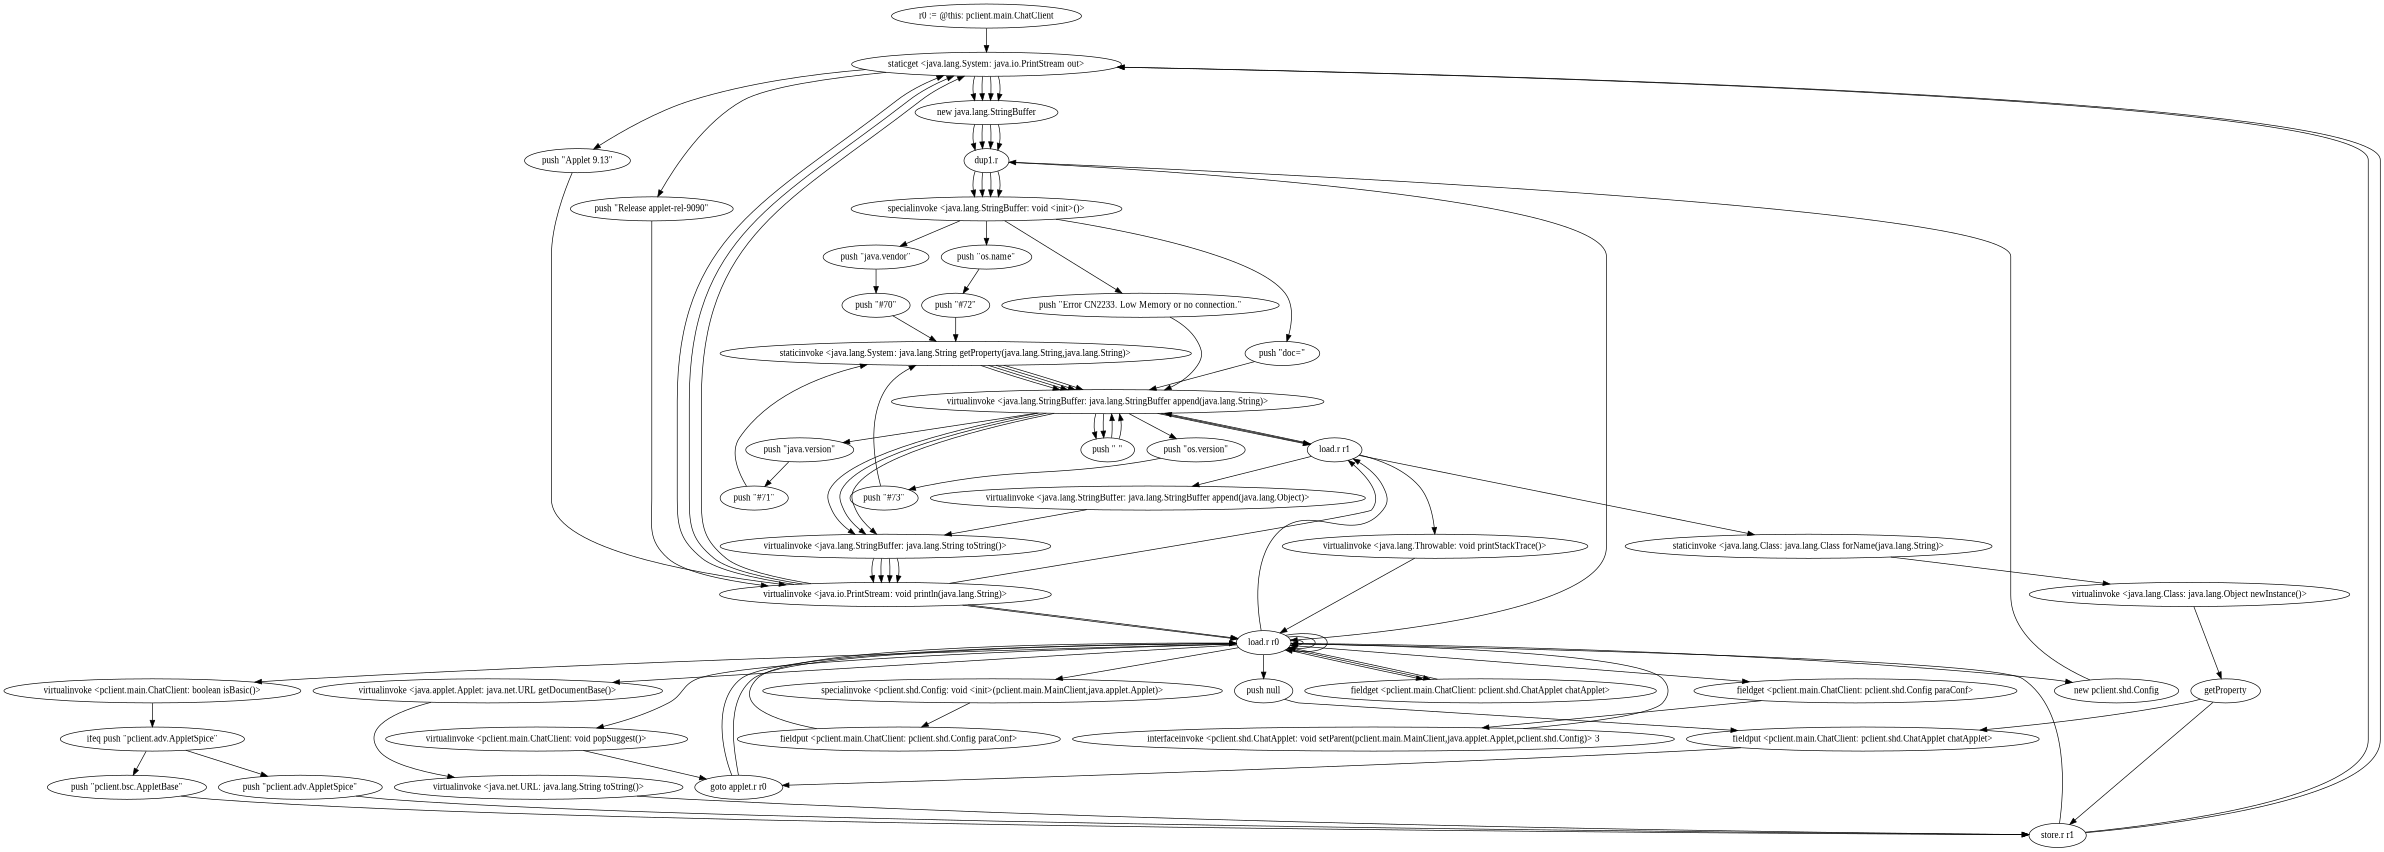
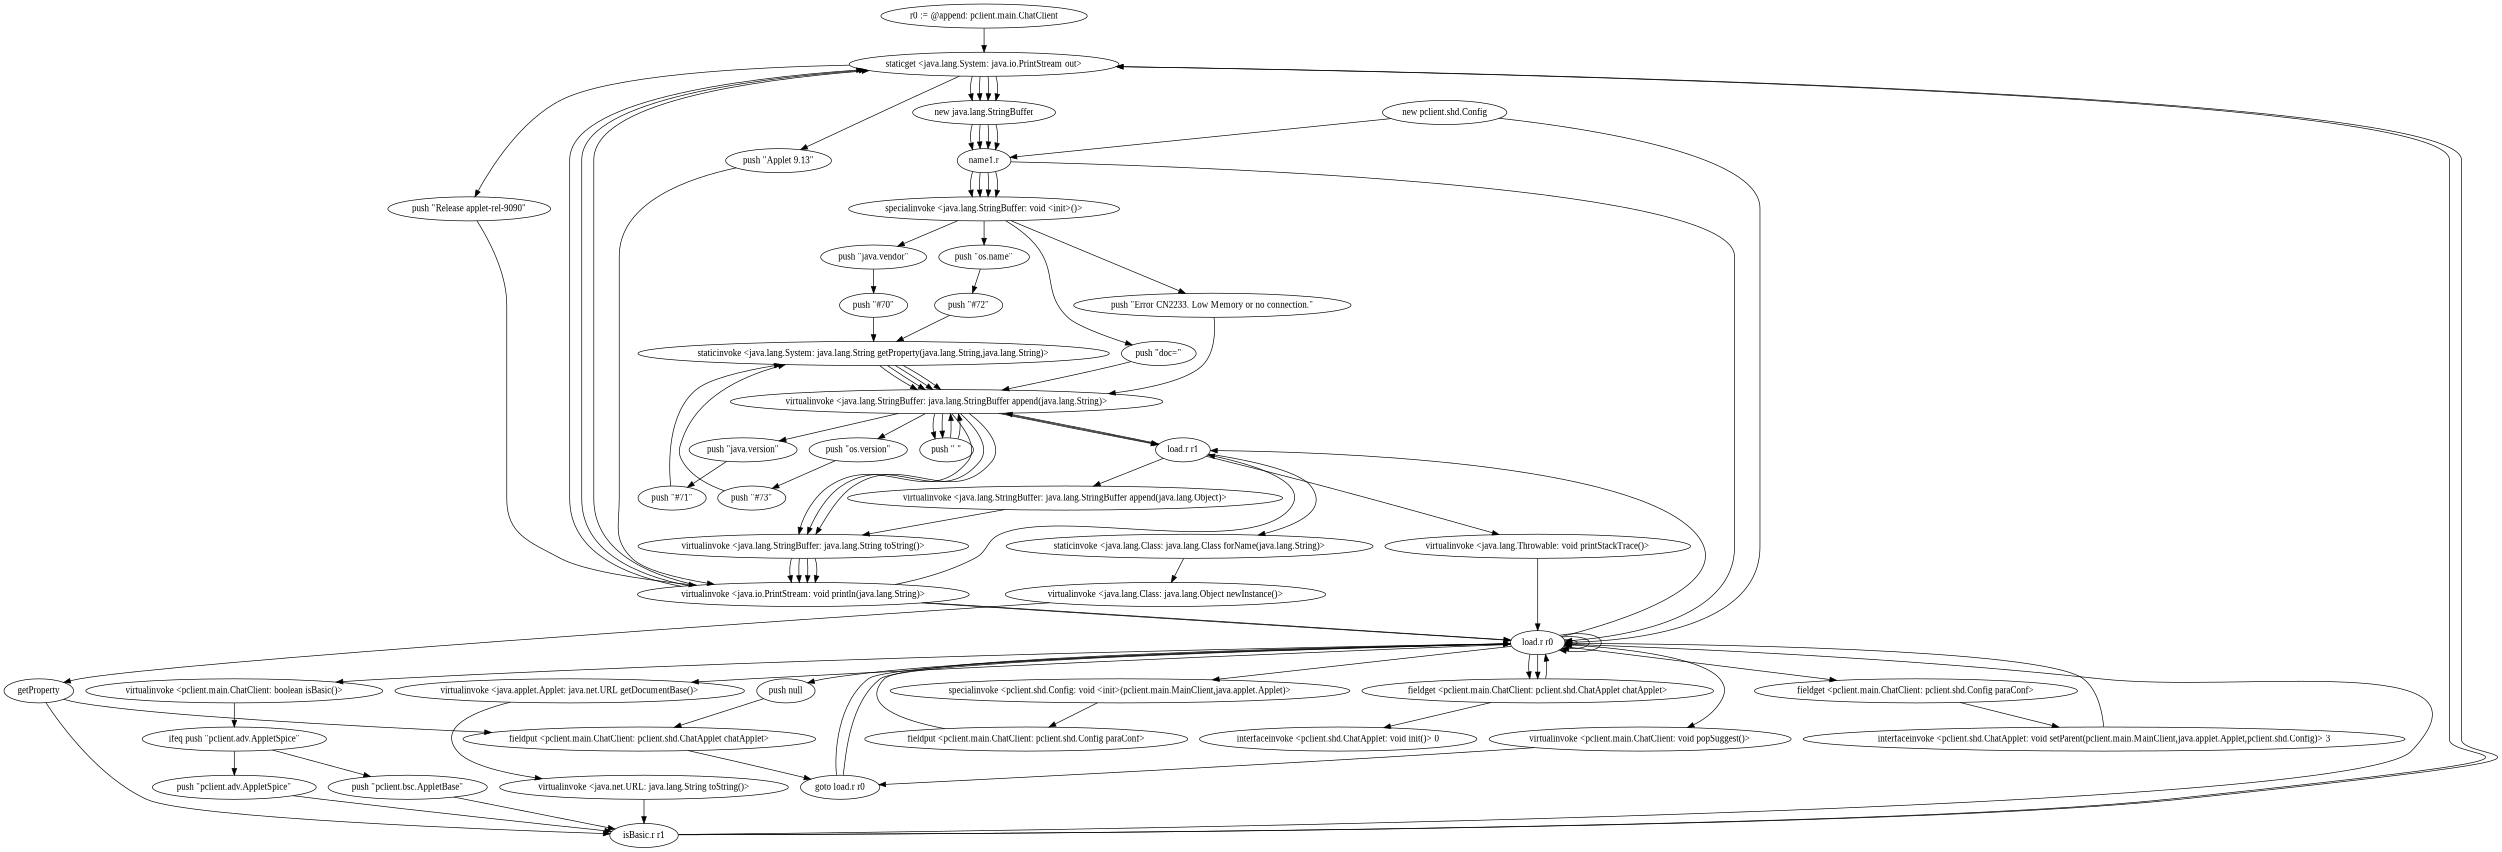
node "r0 := @this: pclient.main.ChatClient": label "r0 := @this: pclient.main.ChatClient" -> "r0 := @append: pclient.main.ChatClient"
node "dup1.r": label "dup1.r" -> "name1.r"
edge "load.r r0" -> "new pclient.shd.Config": reversed
node "interfaceinvoke <pclient.shd.ChatApplet: void init()> 0": added
node "goto applet.r r0": label "goto applet.r r0" -> "goto load.r r0"
node "store.r r1": label "store.r r1" -> "isBasic.r r1"
